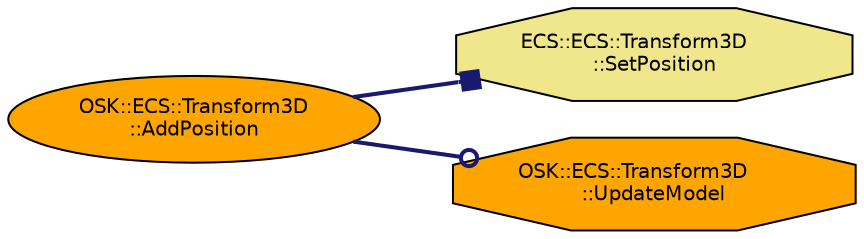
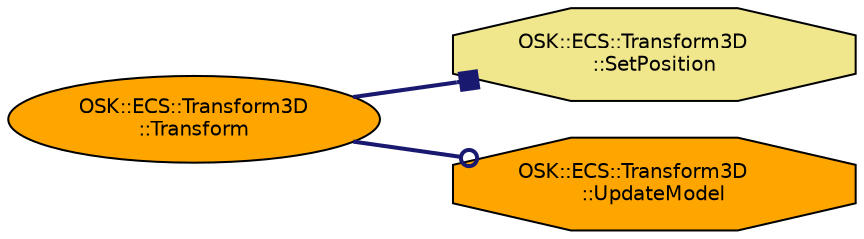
node "ECS::ECS::Transform3D ::SetPosition": label "ECS::ECS::Transform3D ::SetPosition" -> "OSK::ECS::Transform3D ::SetPosition"
node "OSK::ECS::Transform3D ::AddPosition": label "OSK::ECS::Transform3D ::AddPosition" -> "OSK::ECS::Transform3D ::Transform"
